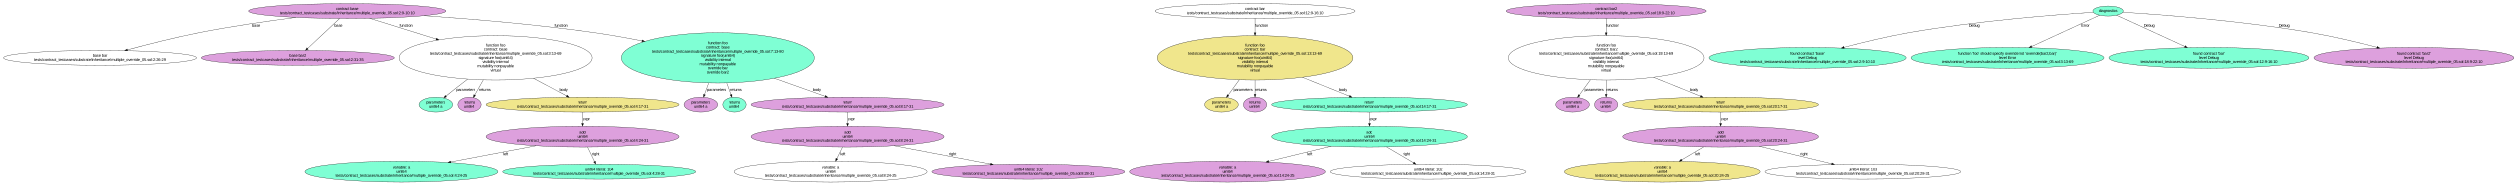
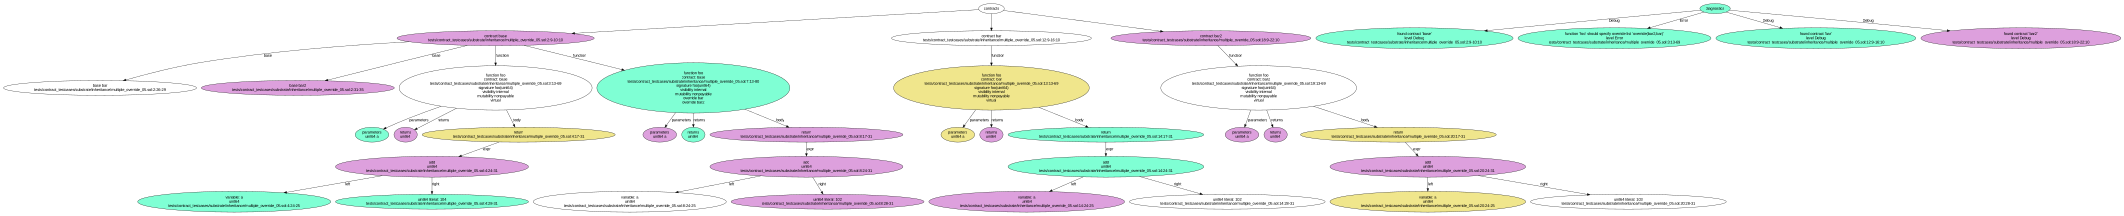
node "contracts": added
